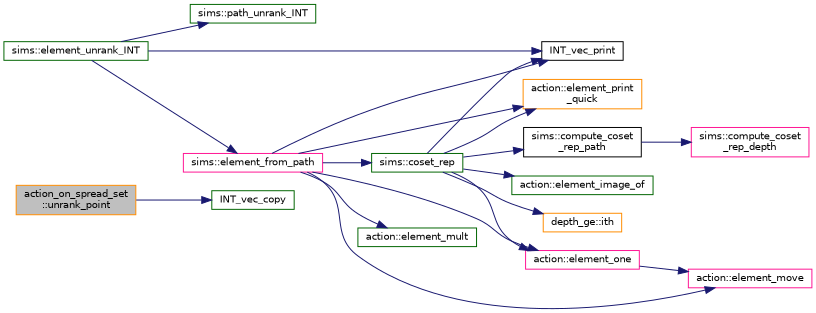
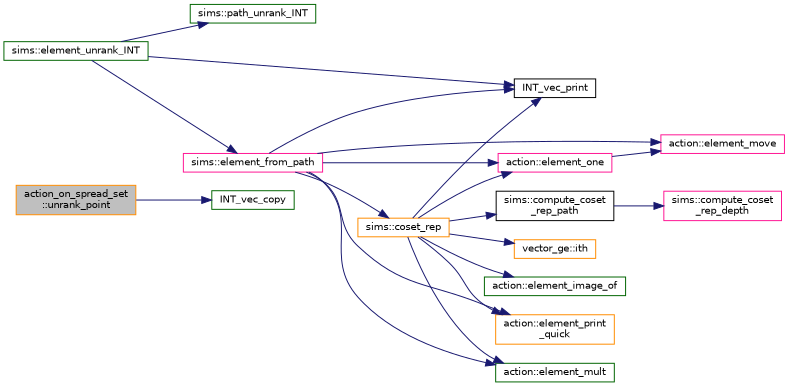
node "sims::coset_rep": color darkgreen -> darkorange
node "depth_ge::ith": label "depth_ge::ith" -> "vector_ge::ith"
edge "sims::coset_rep" -> "action::element_mult": added
